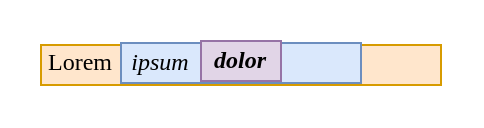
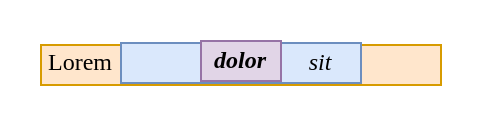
node "ipsum": removed
node "sit": added
